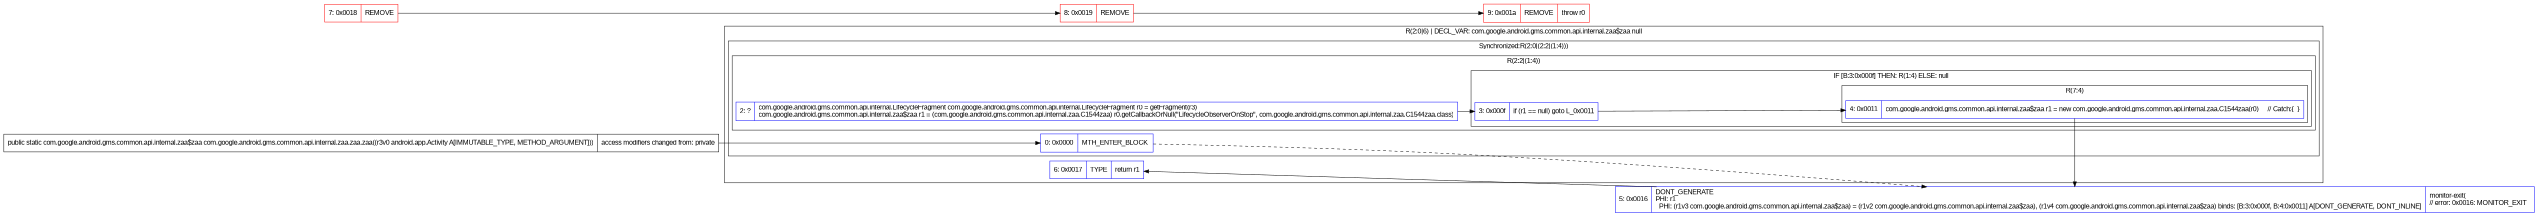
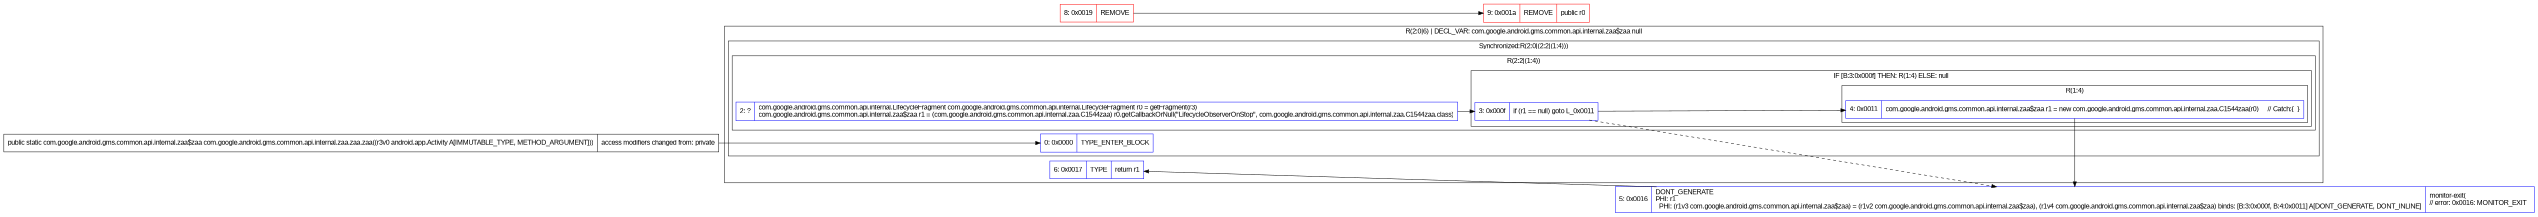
node "7: 0x0018": removed
node "9: 0x001a": text "throw r0" -> "public r0"
cluster "R(7:4)": label "R(7:4)" -> "R(1:4)"
node "0: 0x0000": text "MTH_ENTER_BLOCK" -> "TYPE_ENTER_BLOCK"
edge "0: 0x0000" -> "5: 0x0016": now "3: 0x000f" -> "5: 0x0016"
